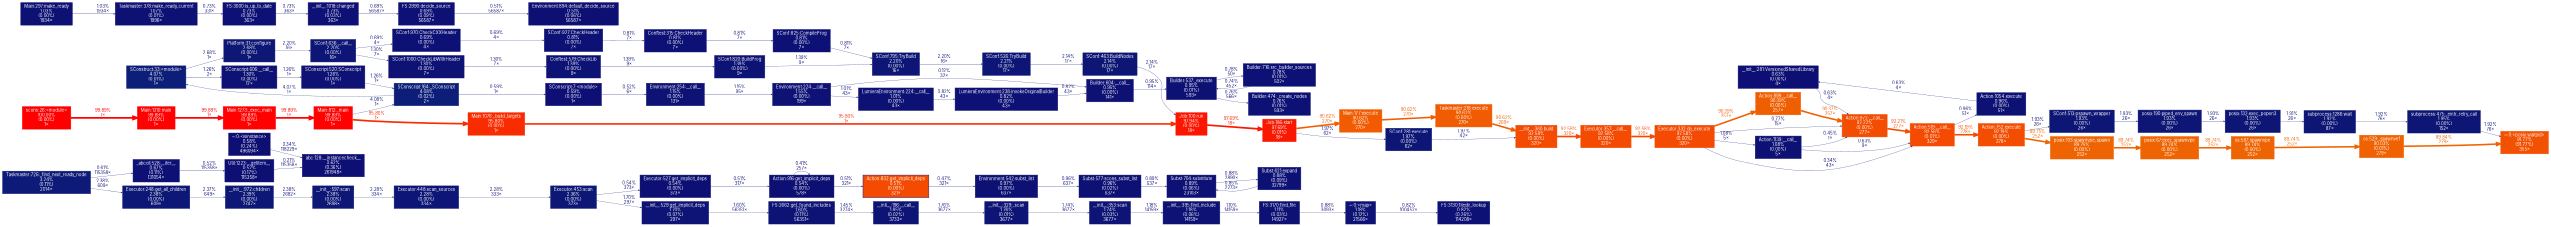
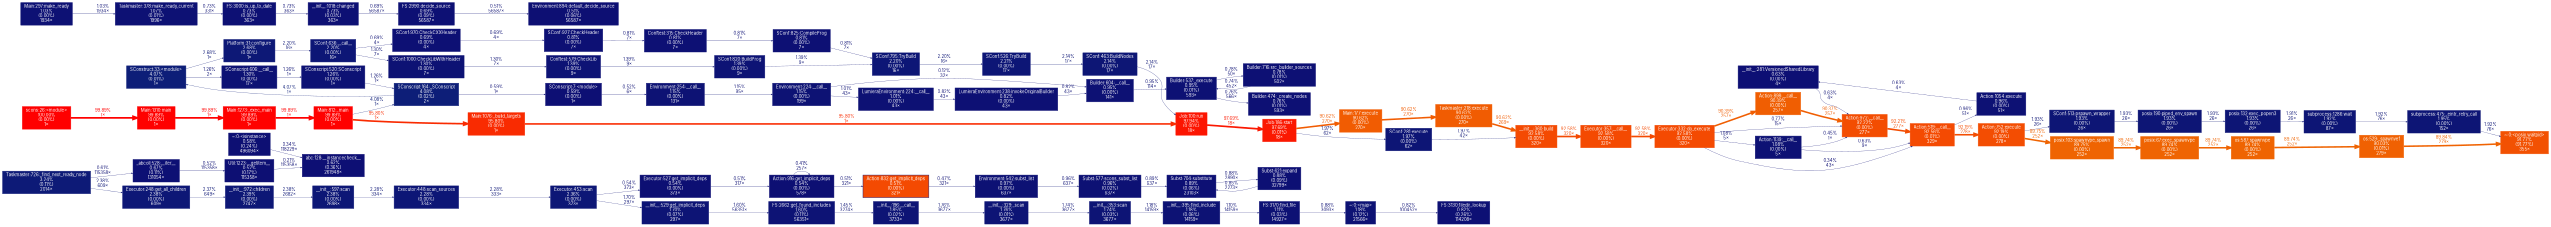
node "Environment:224:__call__ 1.55% (0.00%) 199×": label "Environment:224:__call__ 1.55% (0.00%) 199×" -> "Environment:224:__call__ 1.15% (0.00%) 199×"
